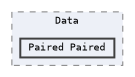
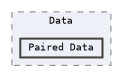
node "Paired Paired": label "Paired Paired" -> "Paired Data"
